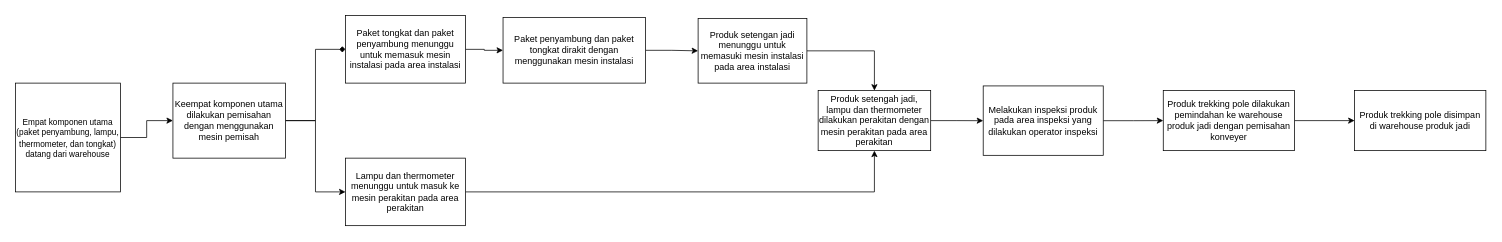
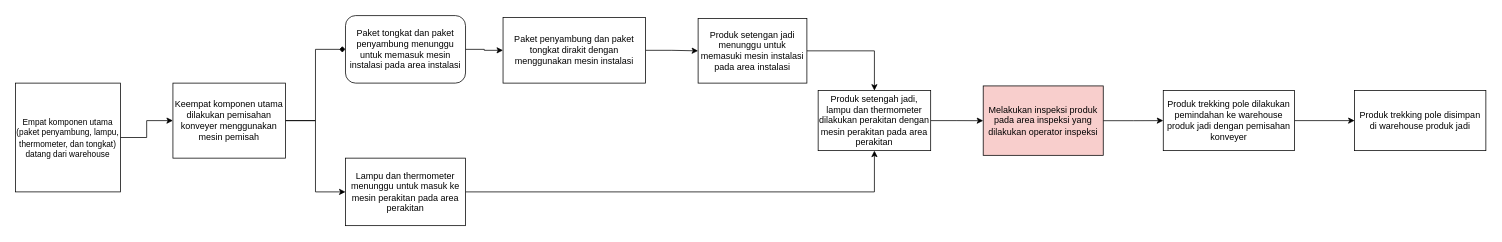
node "Paket tongkat dan paket penyambung menunggu untuk memasuk mesin instalasi pada area instalasi": shape rectangle -> rounded rectangle
node "Keempat komponen utama dilakukan pemisahan dengan menggunakan mesin pemisah": label "Keempat komponen utama dilakukan pemisahan dengan menggunakan mesin pemisah" -> "Keempat komponen utama dilakukan pemisahan konveyer menggunakan mesin pemisah"
node "Melakukan inspeksi produk pada area inspeksi yang dilakukan operator inspeksi": fillcolor #ffffff -> #f8cecc
